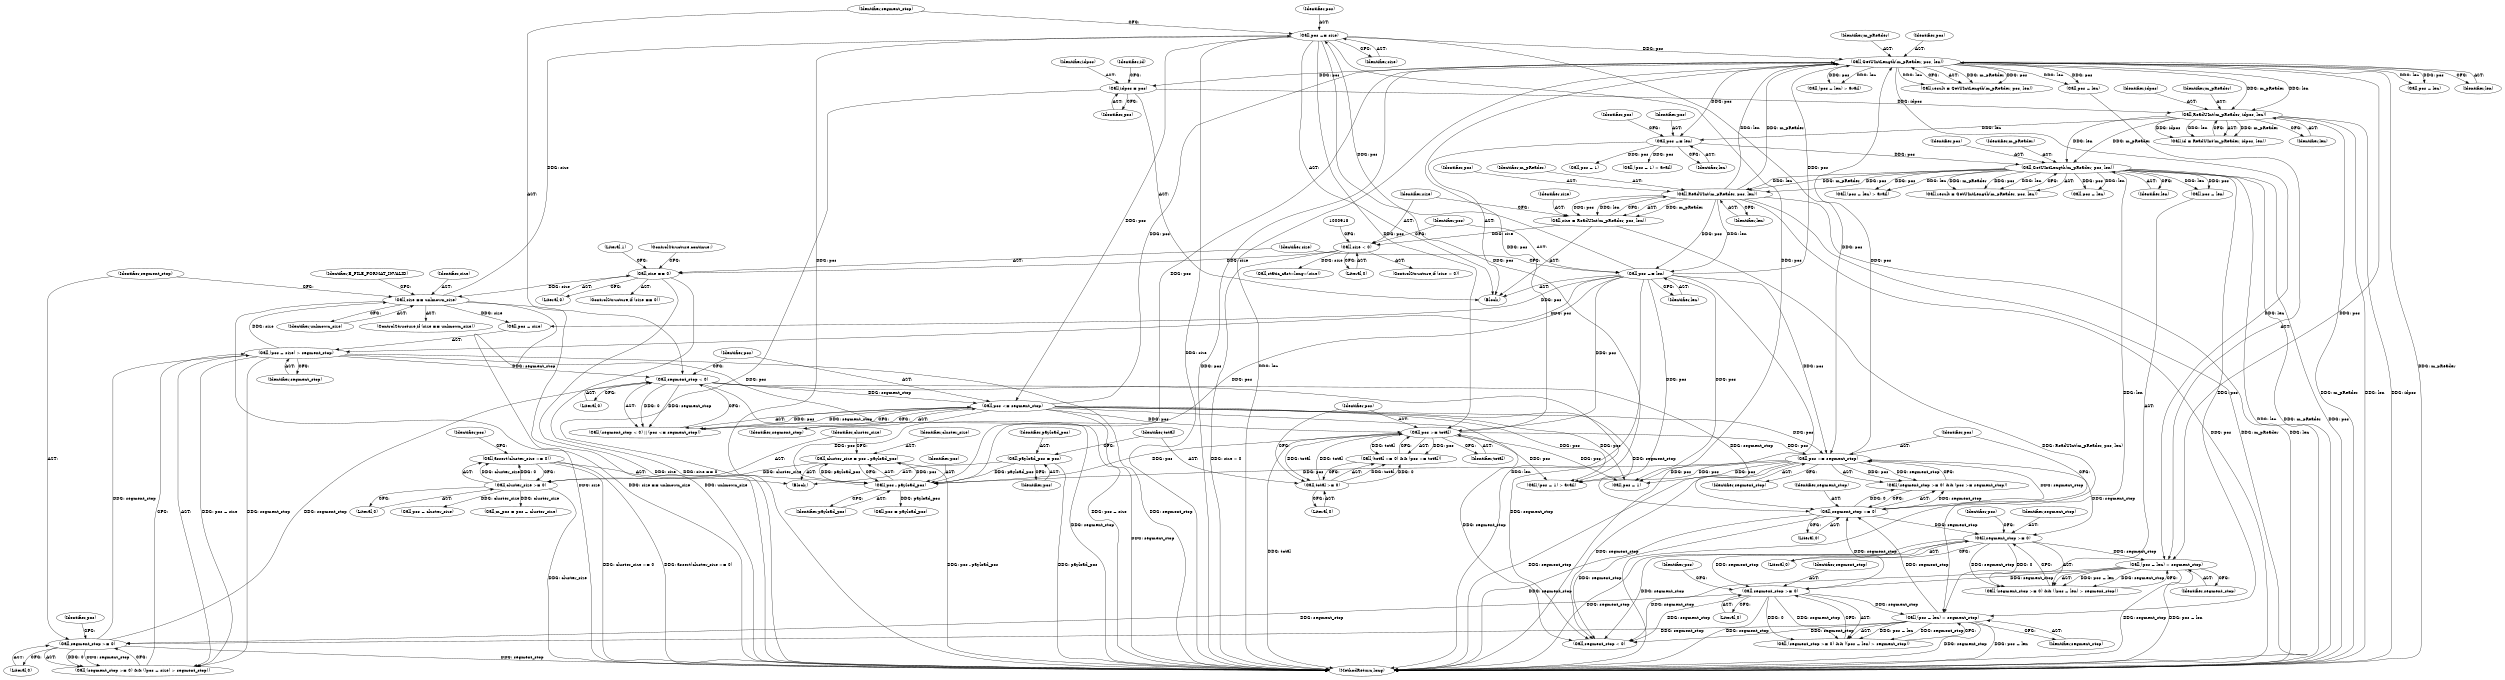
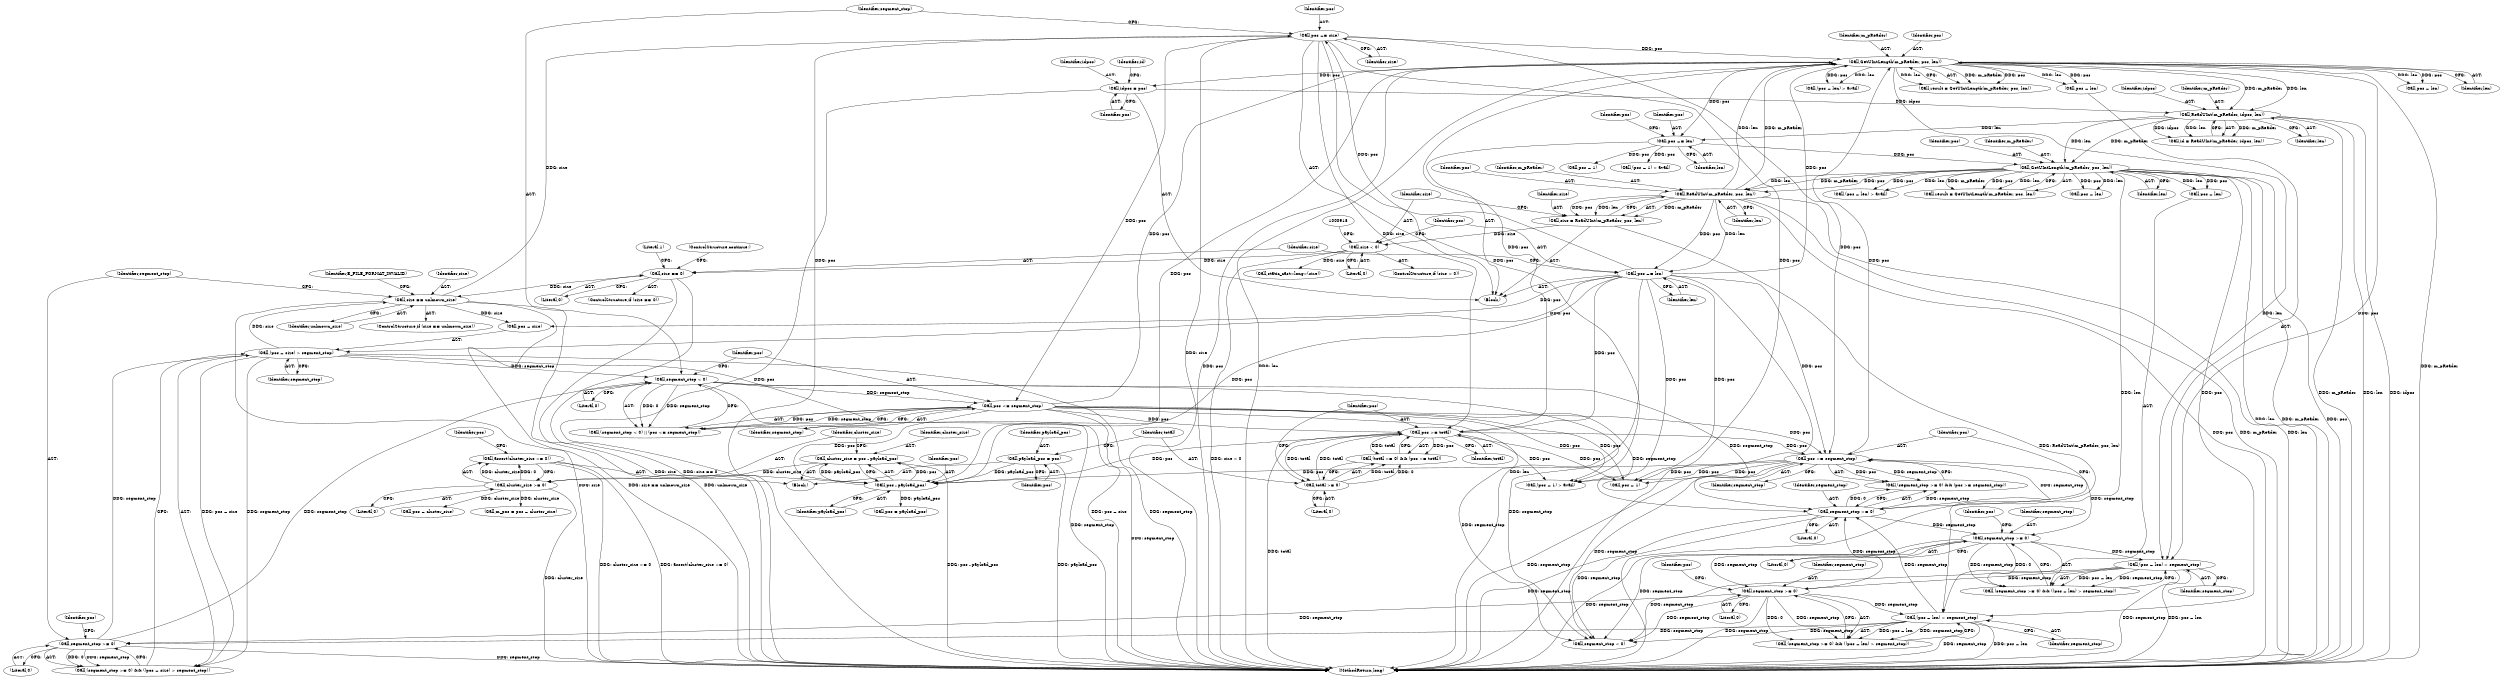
edge "(Call,pos += size)" -> "(Call,pos >= total)": label "DDG: pos" -> "DDG: size"
